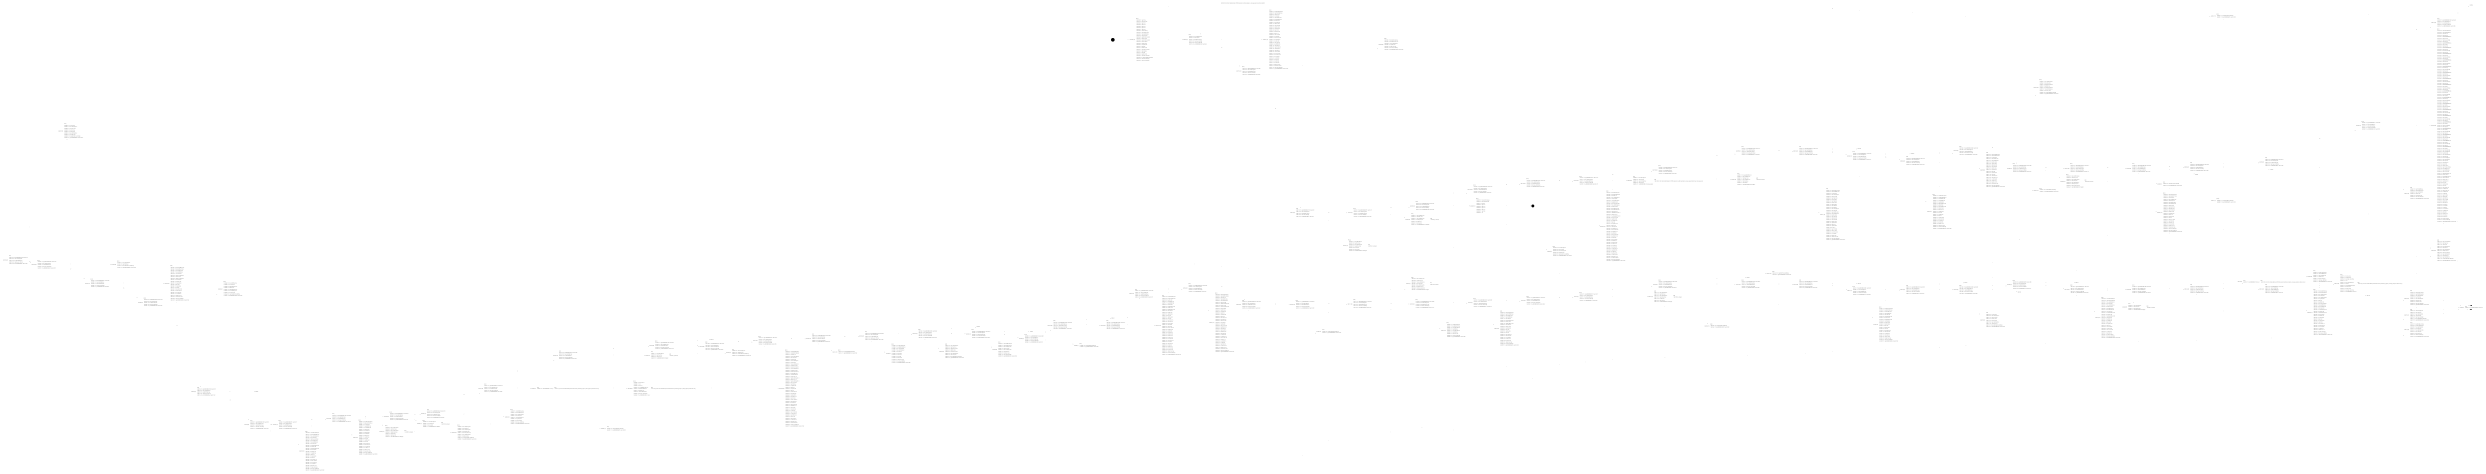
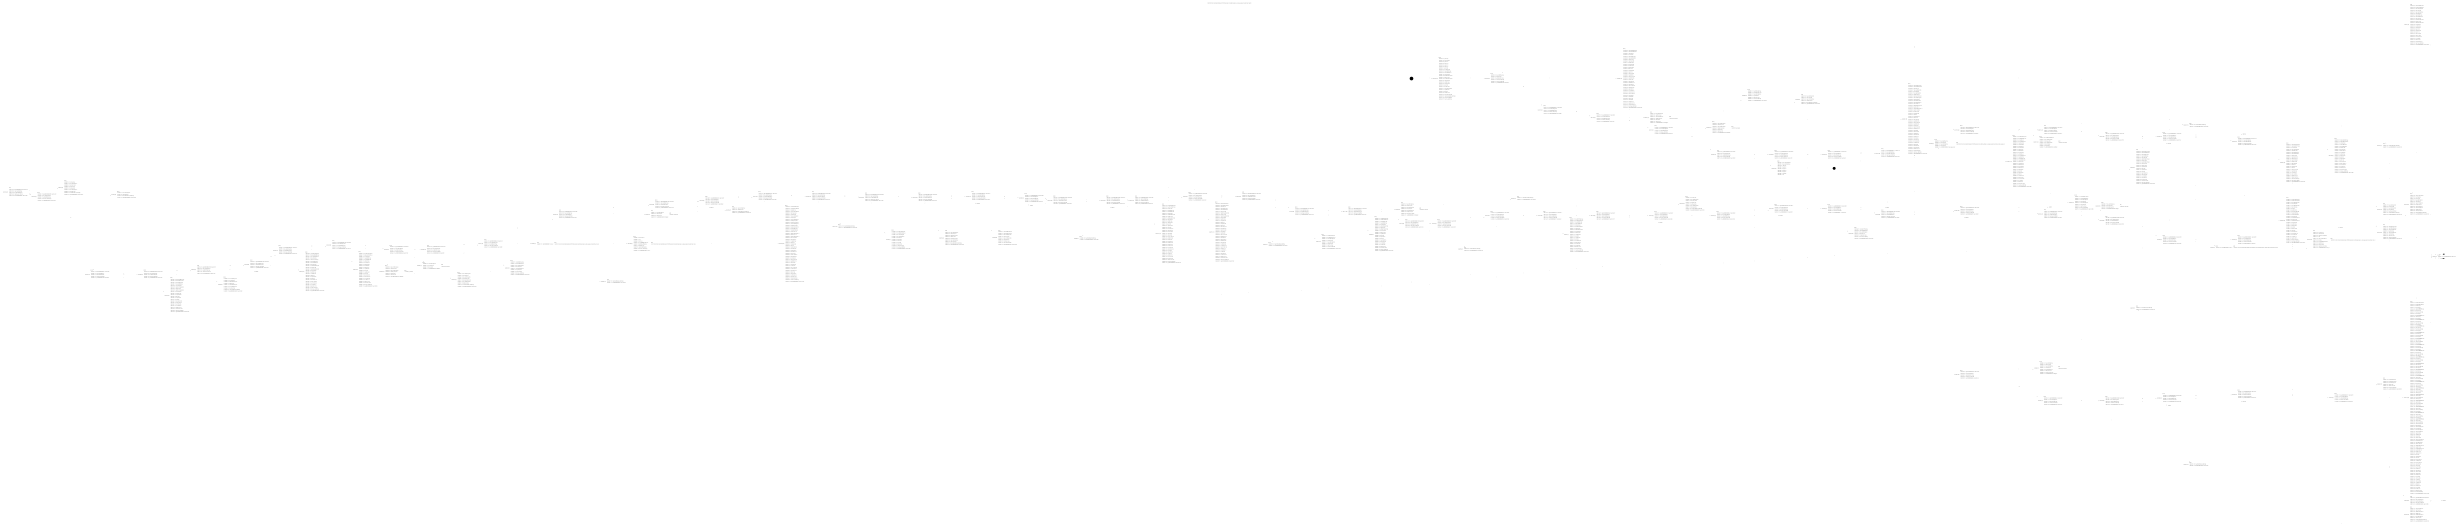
node "0x401864 [28]": removed
node "0x402127 [35]": removed
